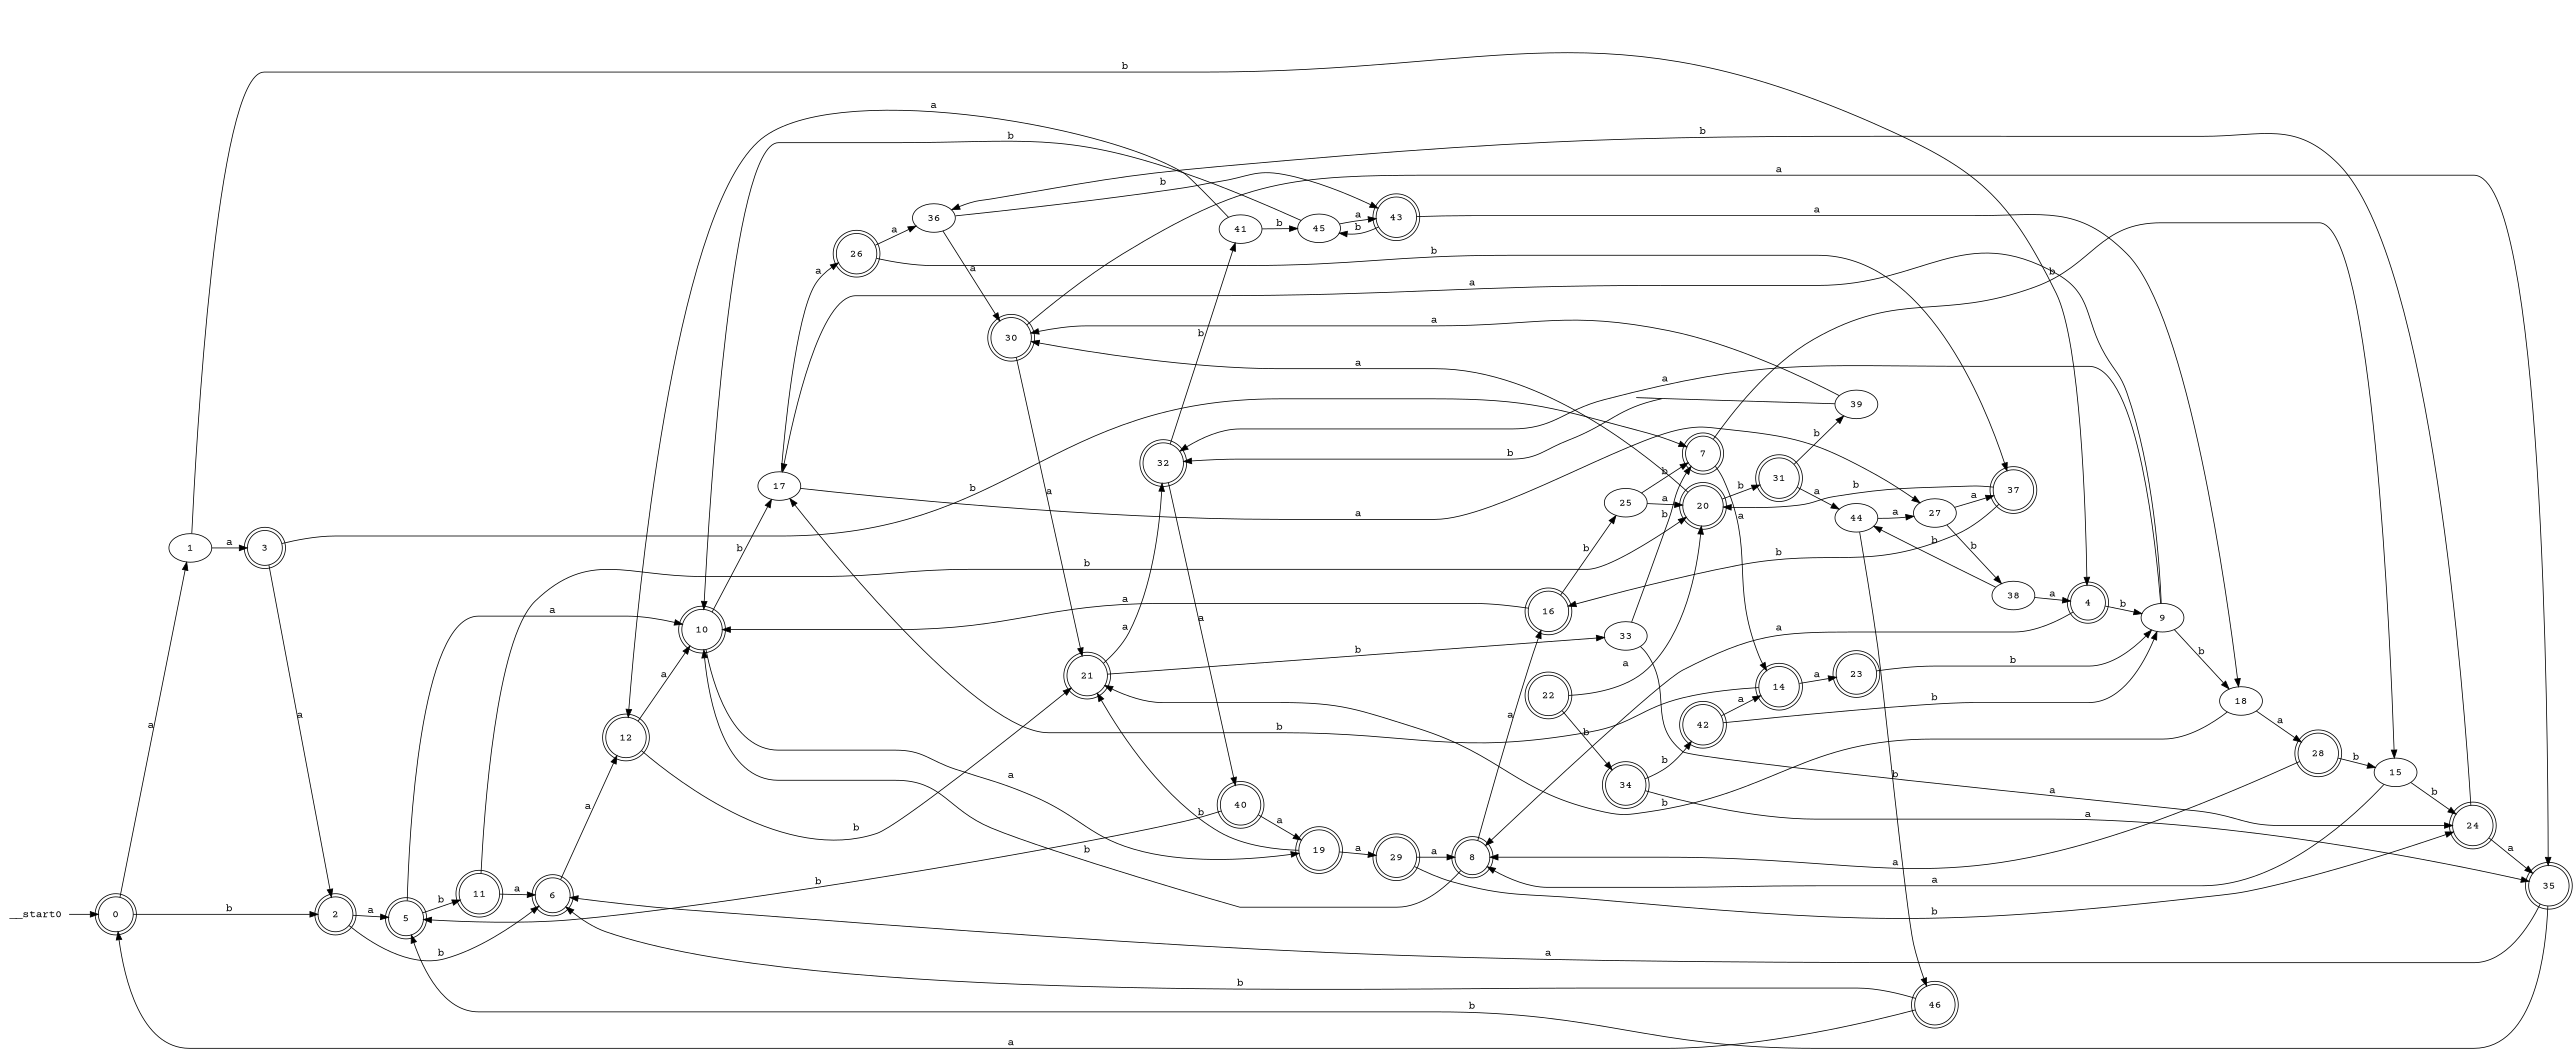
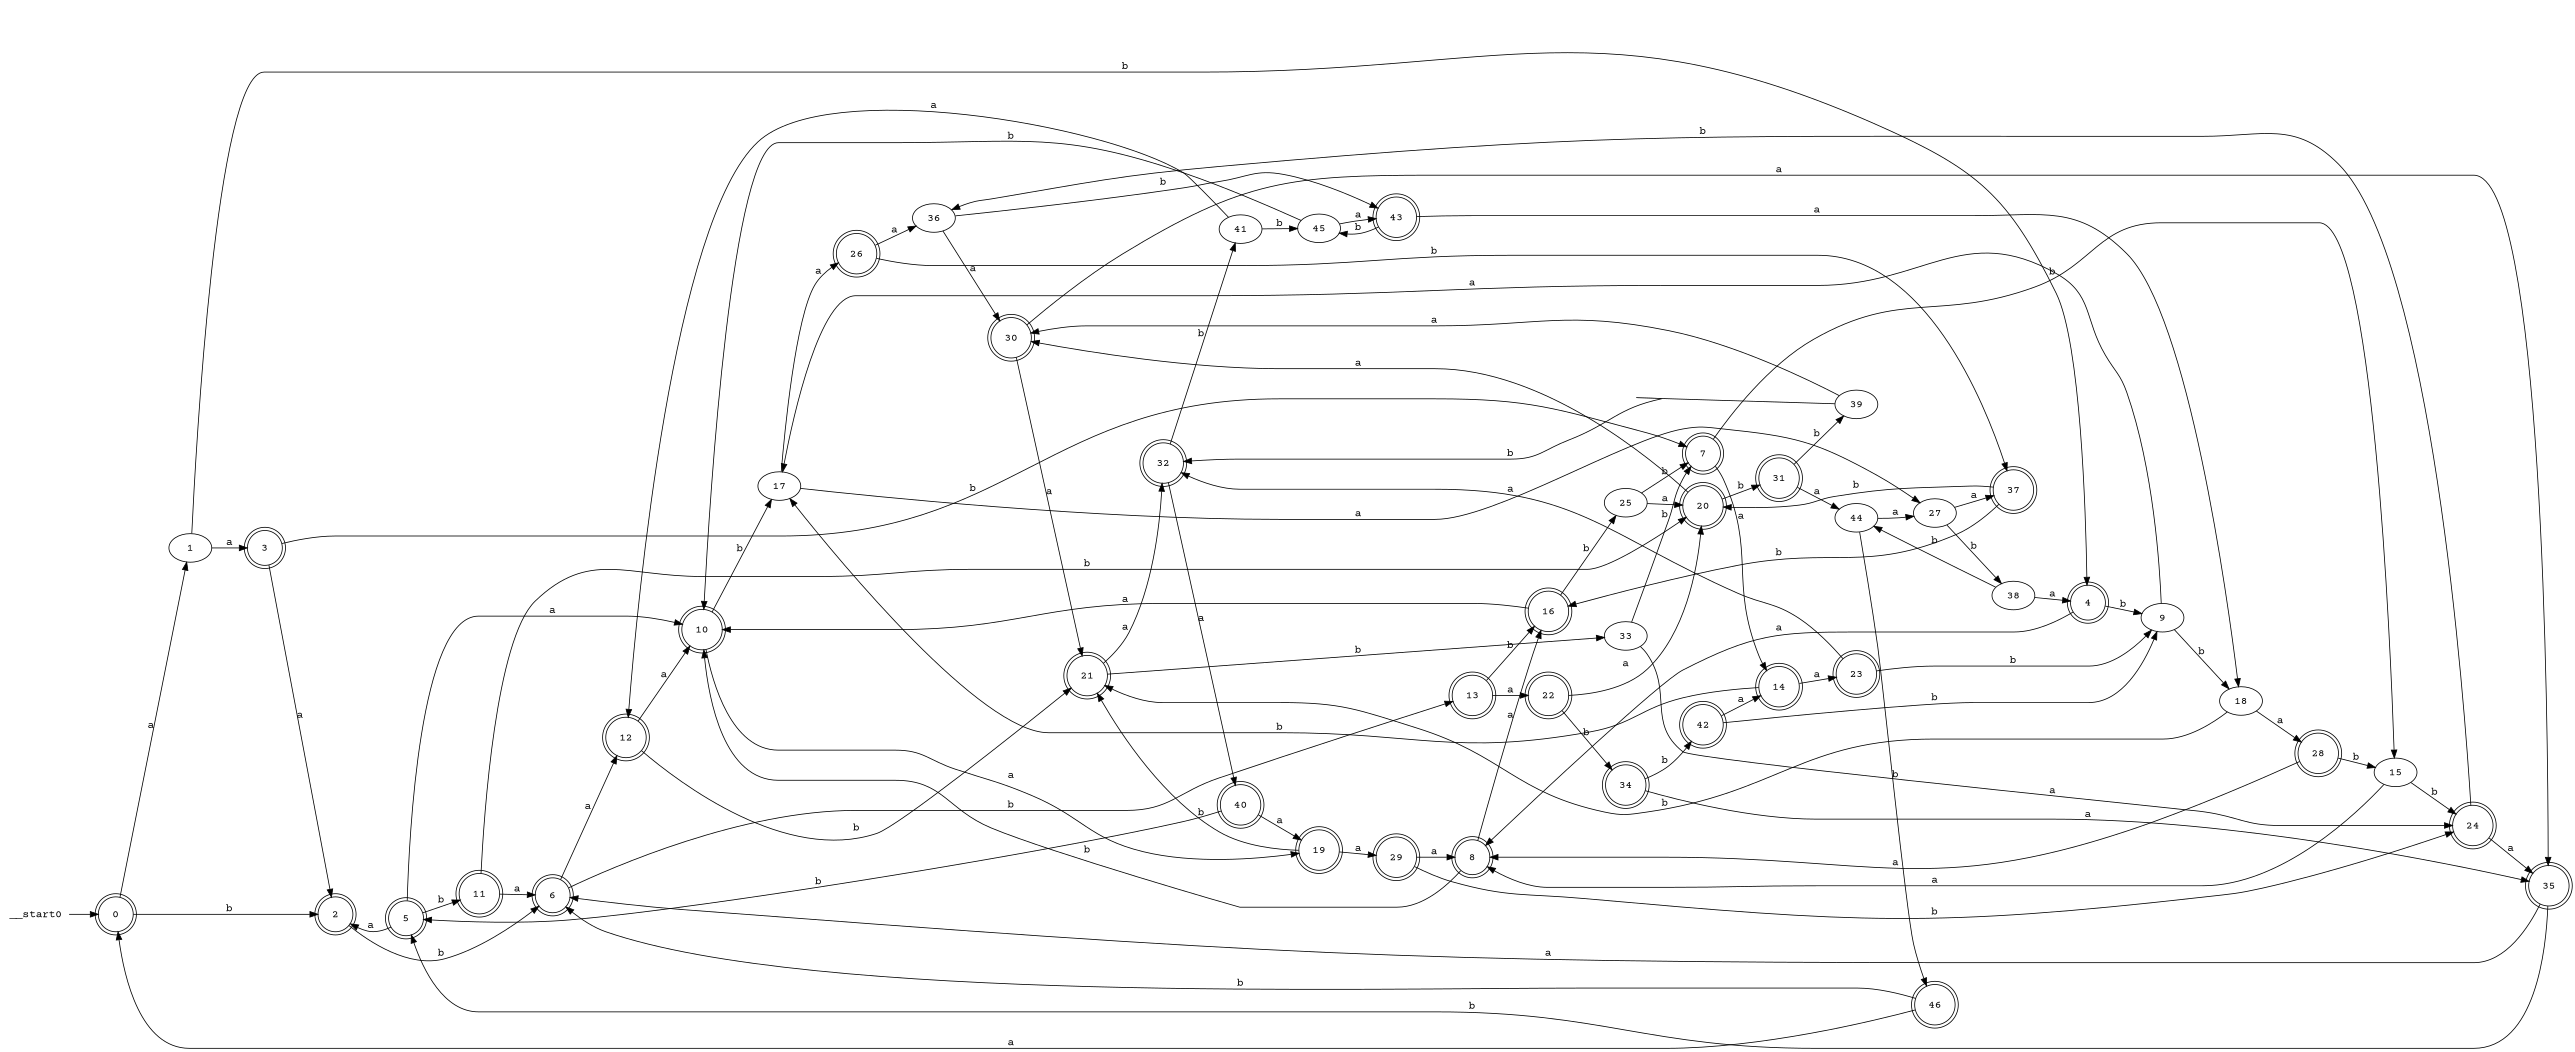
edge "9" -> "32": now "23" -> "32"
node "13": added
edge "2" -> "5": reversed
